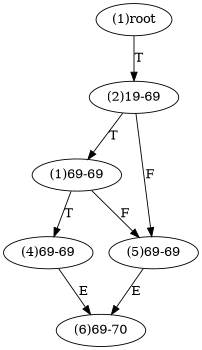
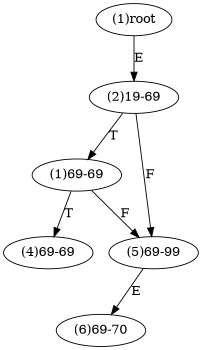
edge "(1)root" -> "(2)19-69": label "T" -> "E"
node "(5)69-69": label "(5)69-69" -> "(5)69-99"
edge "(4)69-69" -> "(6)69-70": removed, label "E"
